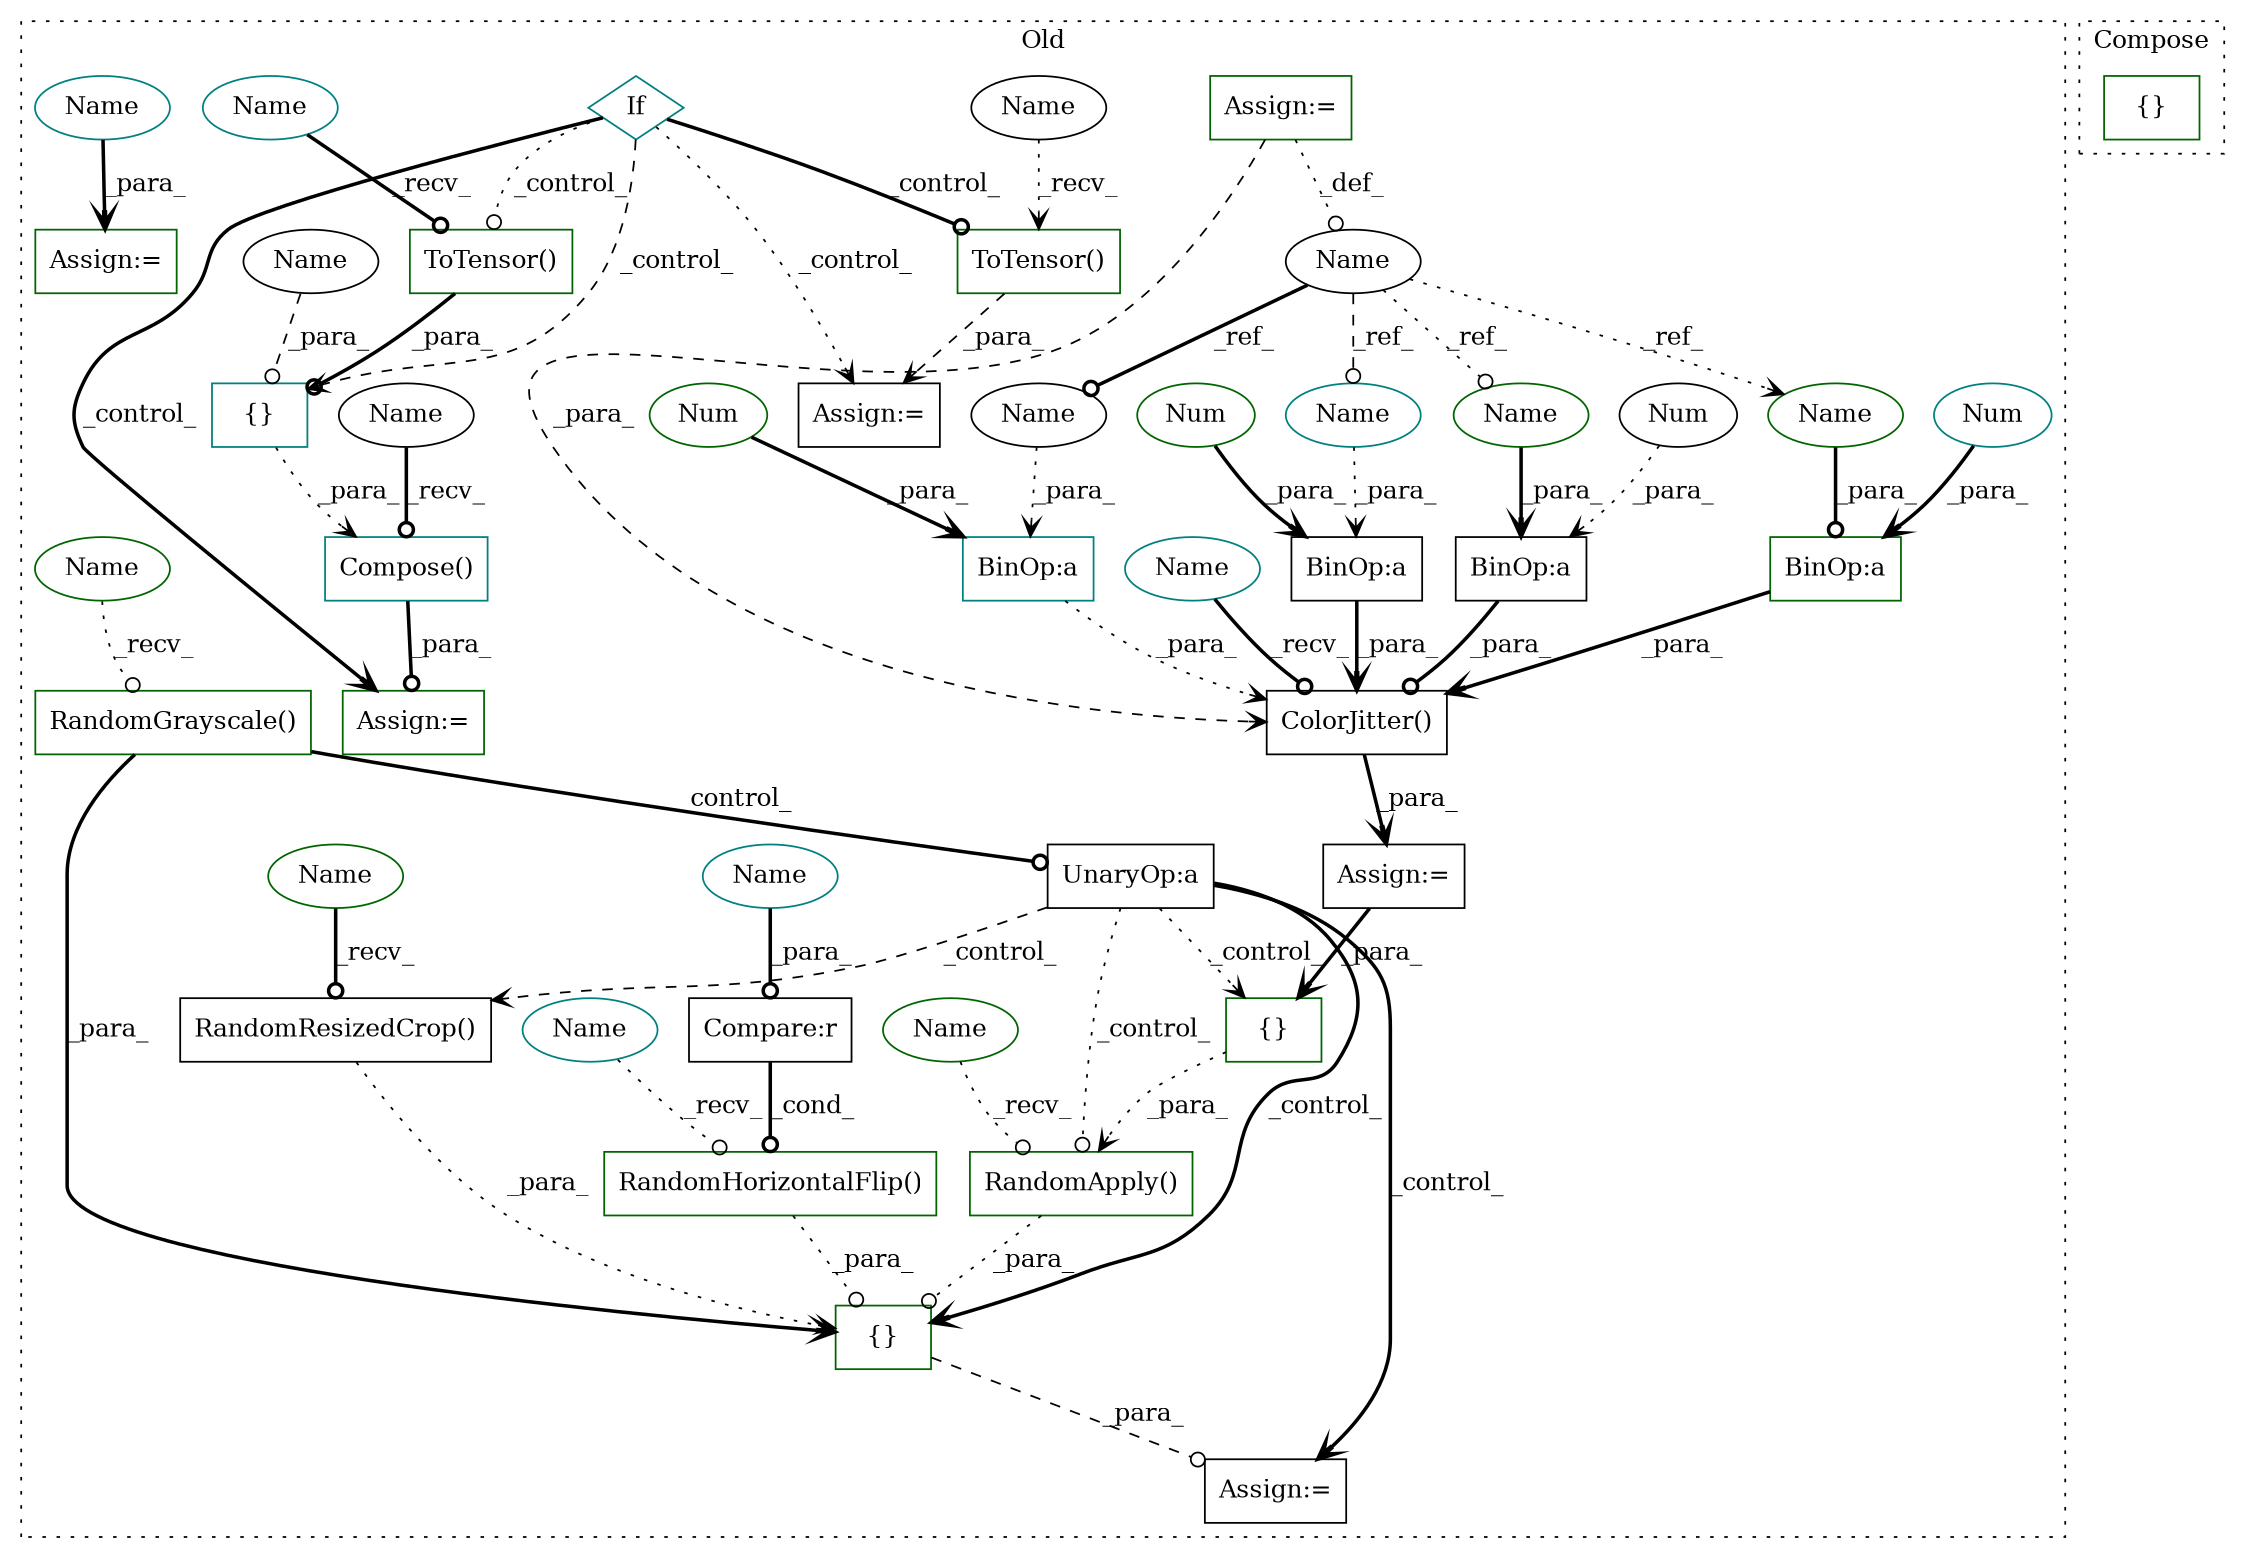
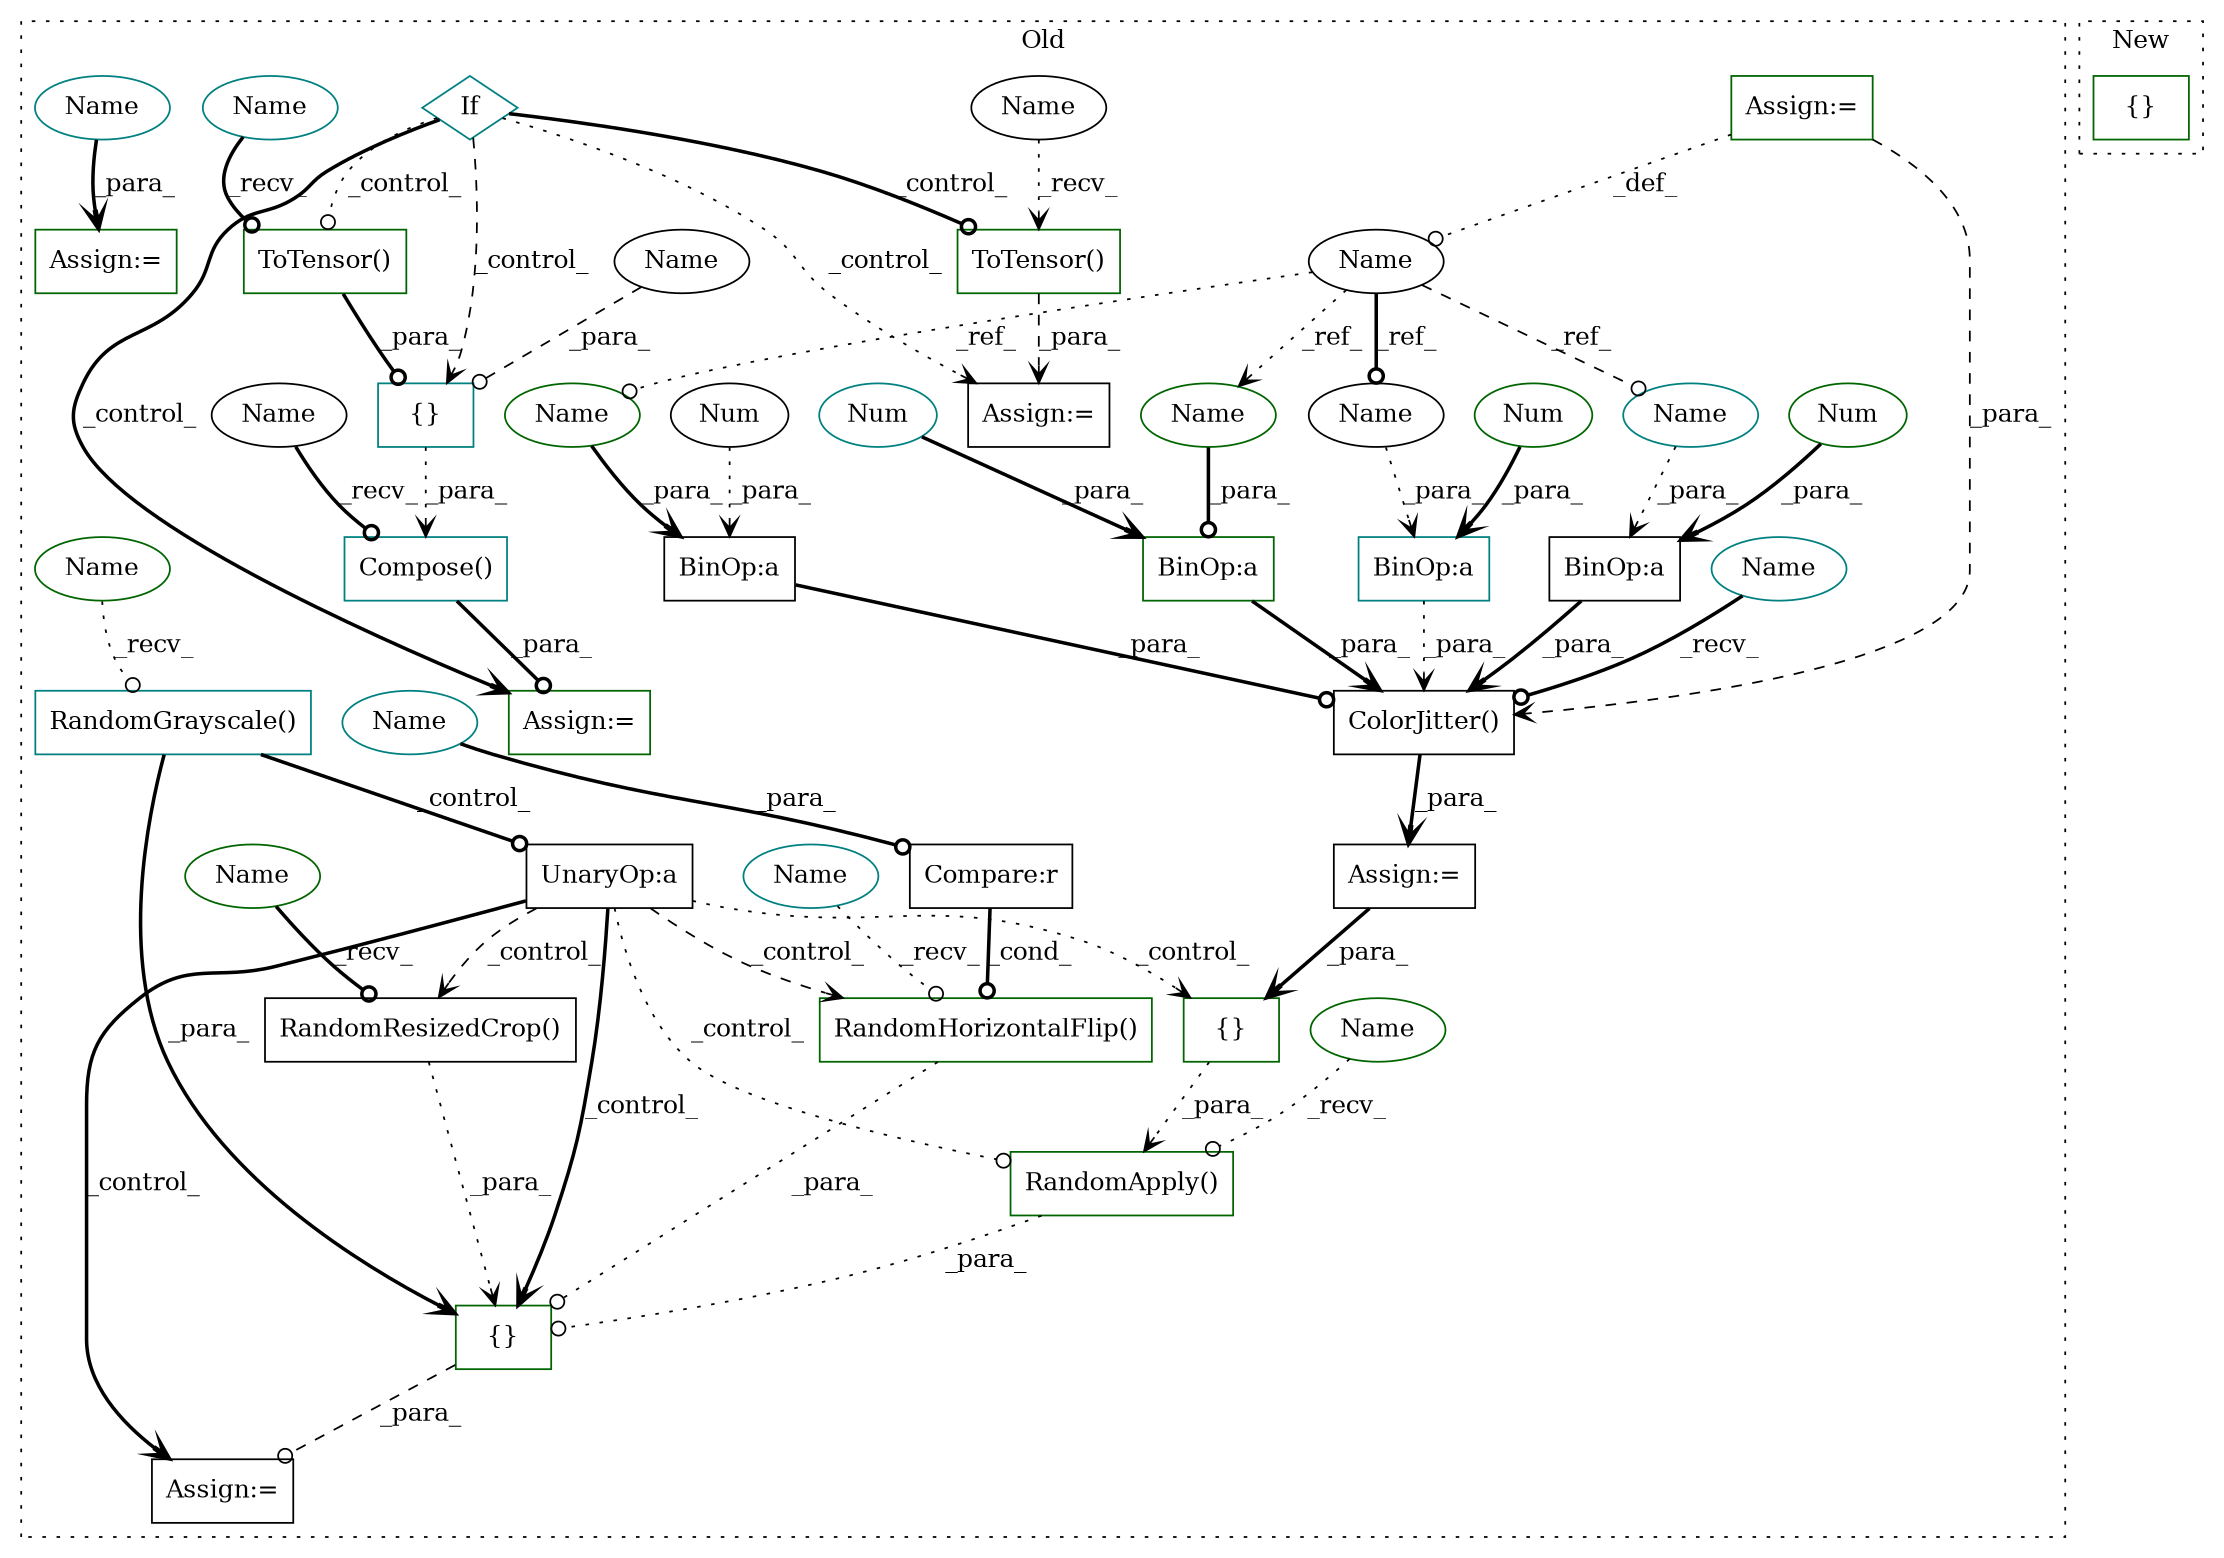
cluster "Compose": label "Compose" -> "New"
node "RandomGrayscale()": color darkgreen -> teal
edge "UnaryOp:a" -> "RandomHorizontalFlip()": added, label "_control_"
